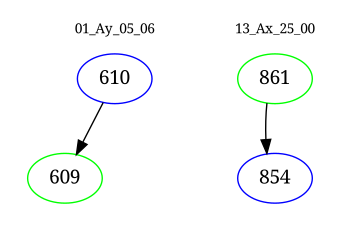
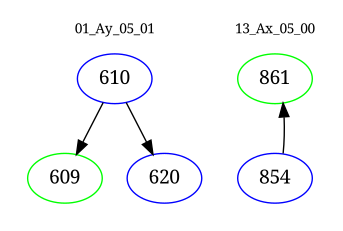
cluster "01_Ay_05_06": label "01_Ay_05_06" -> "01_Ay_05_01"
cluster "13_Ax_25_00": label "13_Ax_25_00" -> "13_Ax_05_00"
edge "861" -> "854": reversed
node "620": added
